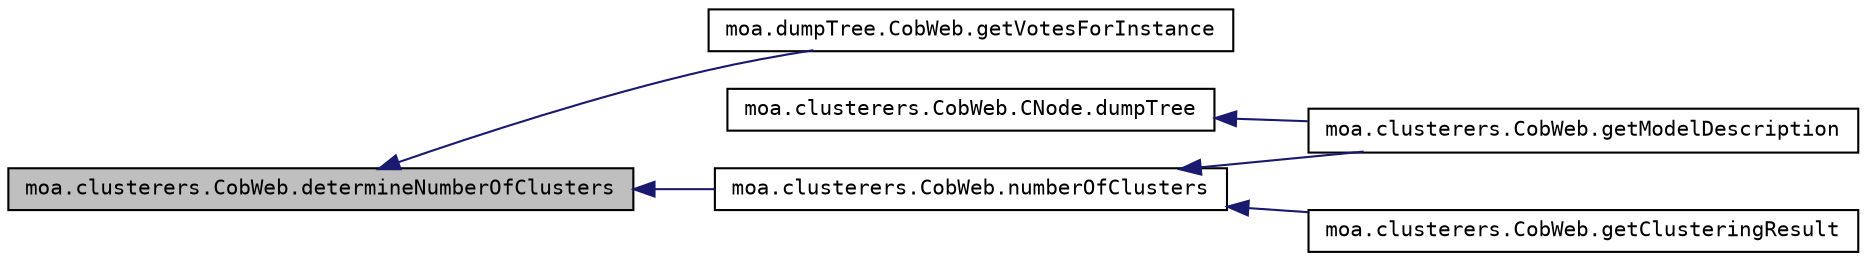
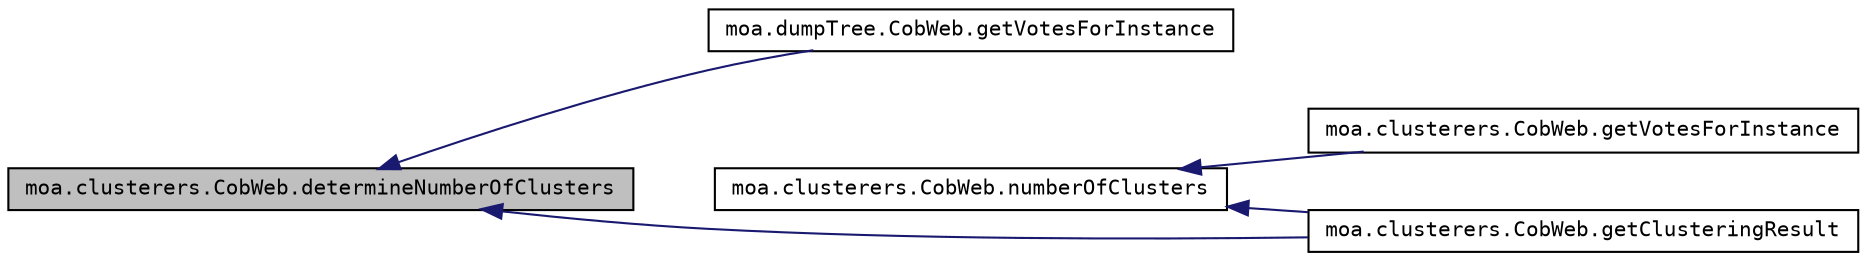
node "moa.clusterers.CobWeb.CNode.dumpTree": removed
node "moa.clusterers.CobWeb.getModelDescription": label "moa.clusterers.CobWeb.getModelDescription" -> "moa.clusterers.CobWeb.getVotesForInstance"
edge "moa.clusterers.CobWeb.numberOfClusters" -> "moa.clusterers.CobWeb.determineNumberOfClusters": now "moa.clusterers.CobWeb.getClusteringResult" -> "moa.clusterers.CobWeb.determineNumberOfClusters"
